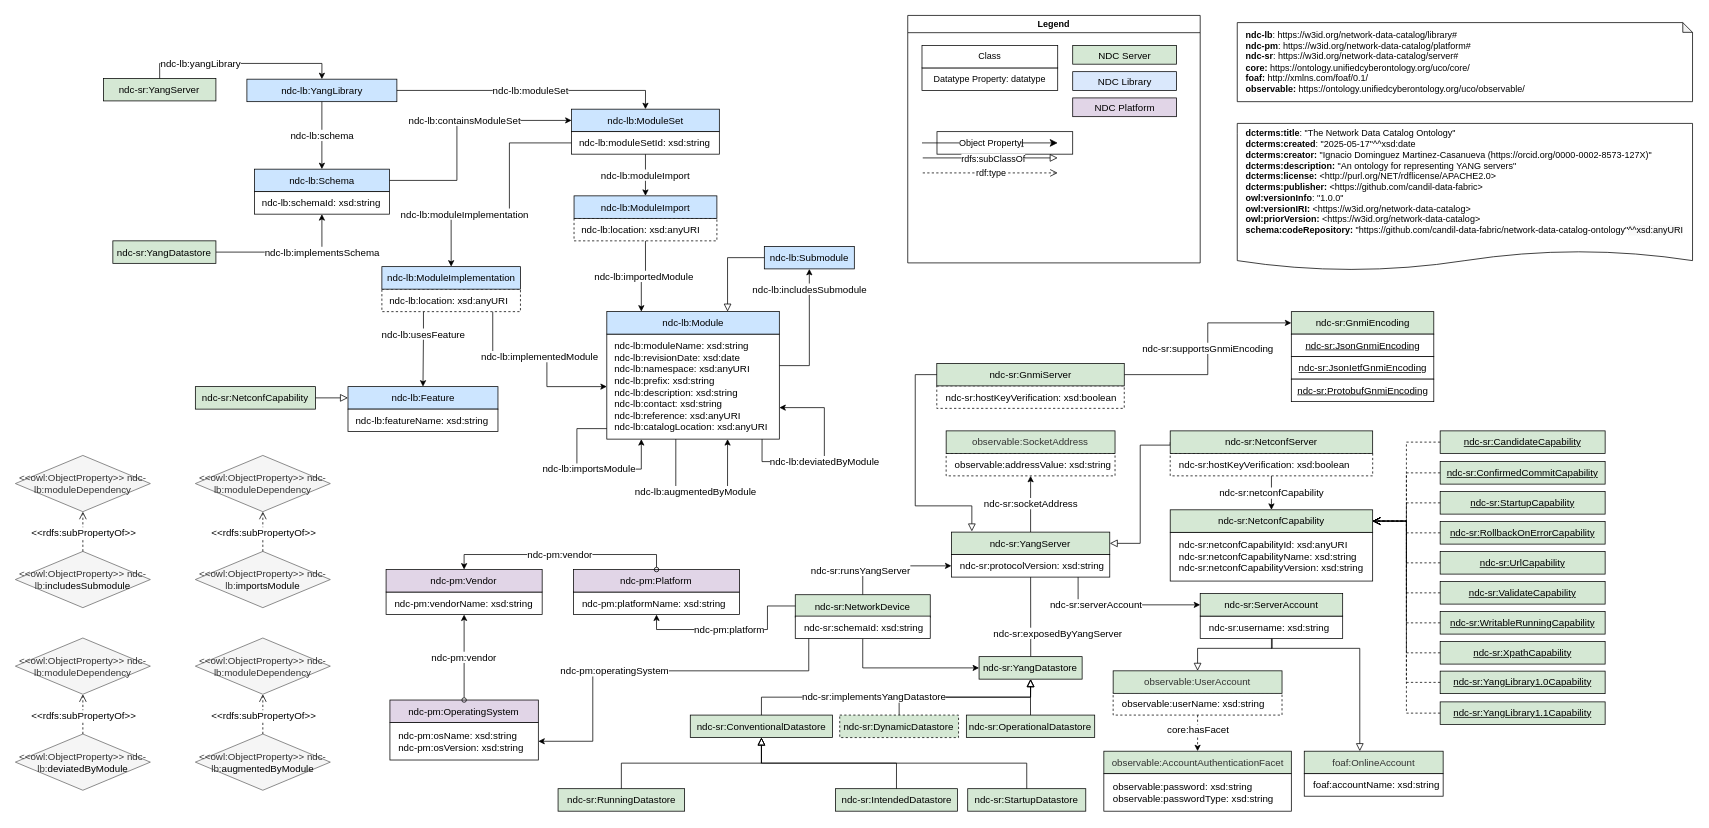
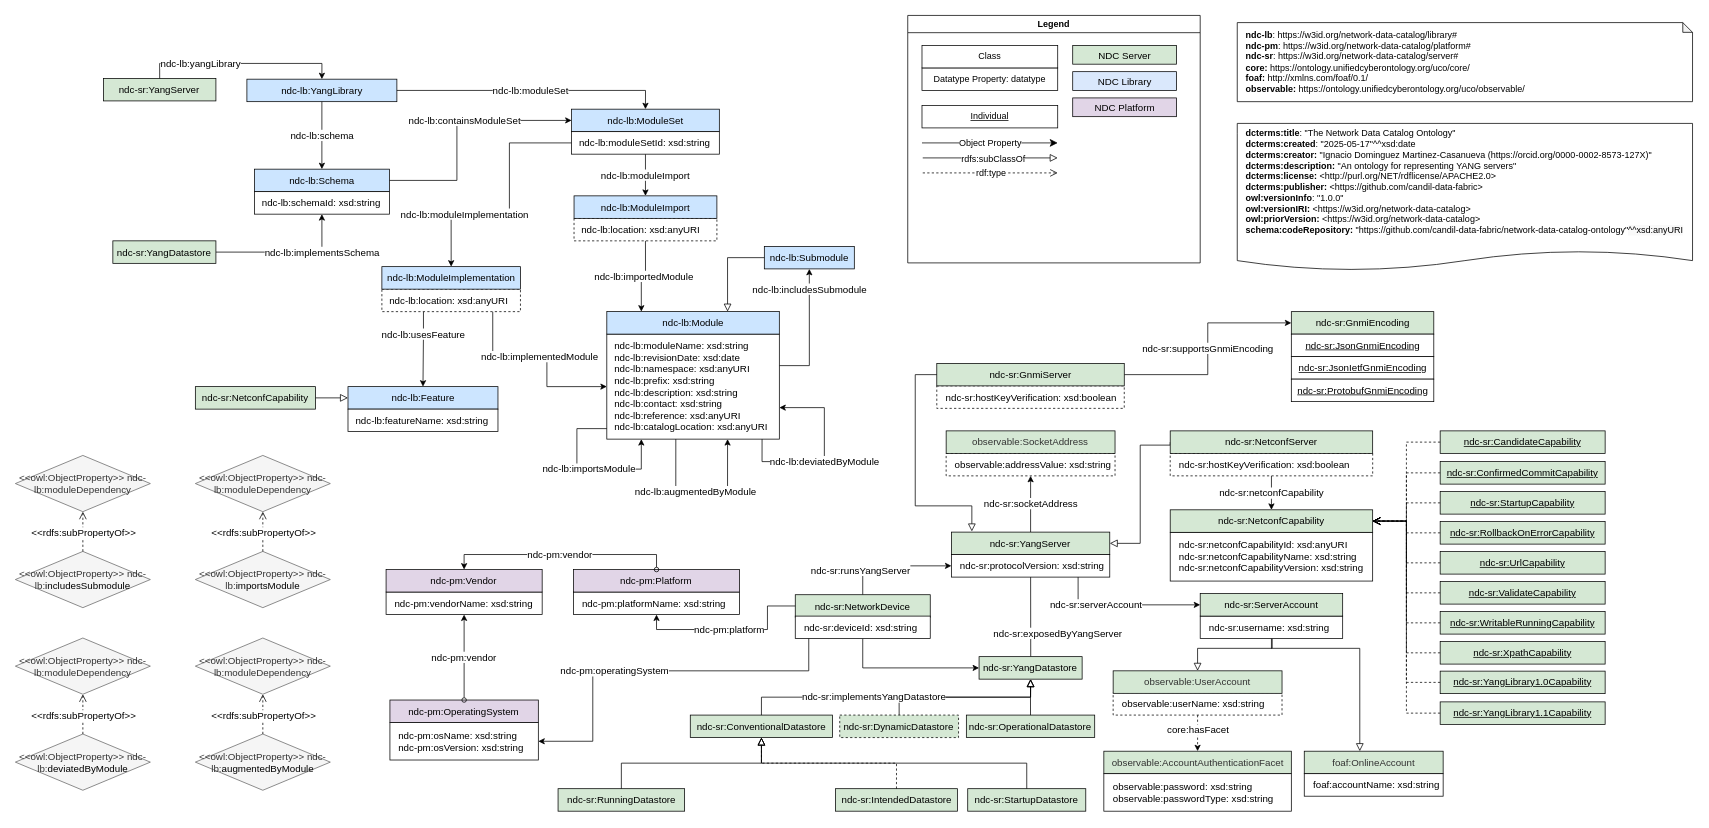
node "Individual": moved (1005, 143) -> (990, 117)
node "ndc-sr:schemaId: xsd:string": label "ndc-sr:schemaId: xsd:string" -> "ndc-sr:deviceId: xsd:string"
edge "ndc-sr:IntendedDatastore" -> "ndc-sr:ConventionalDatastore": style solid -> dashed
